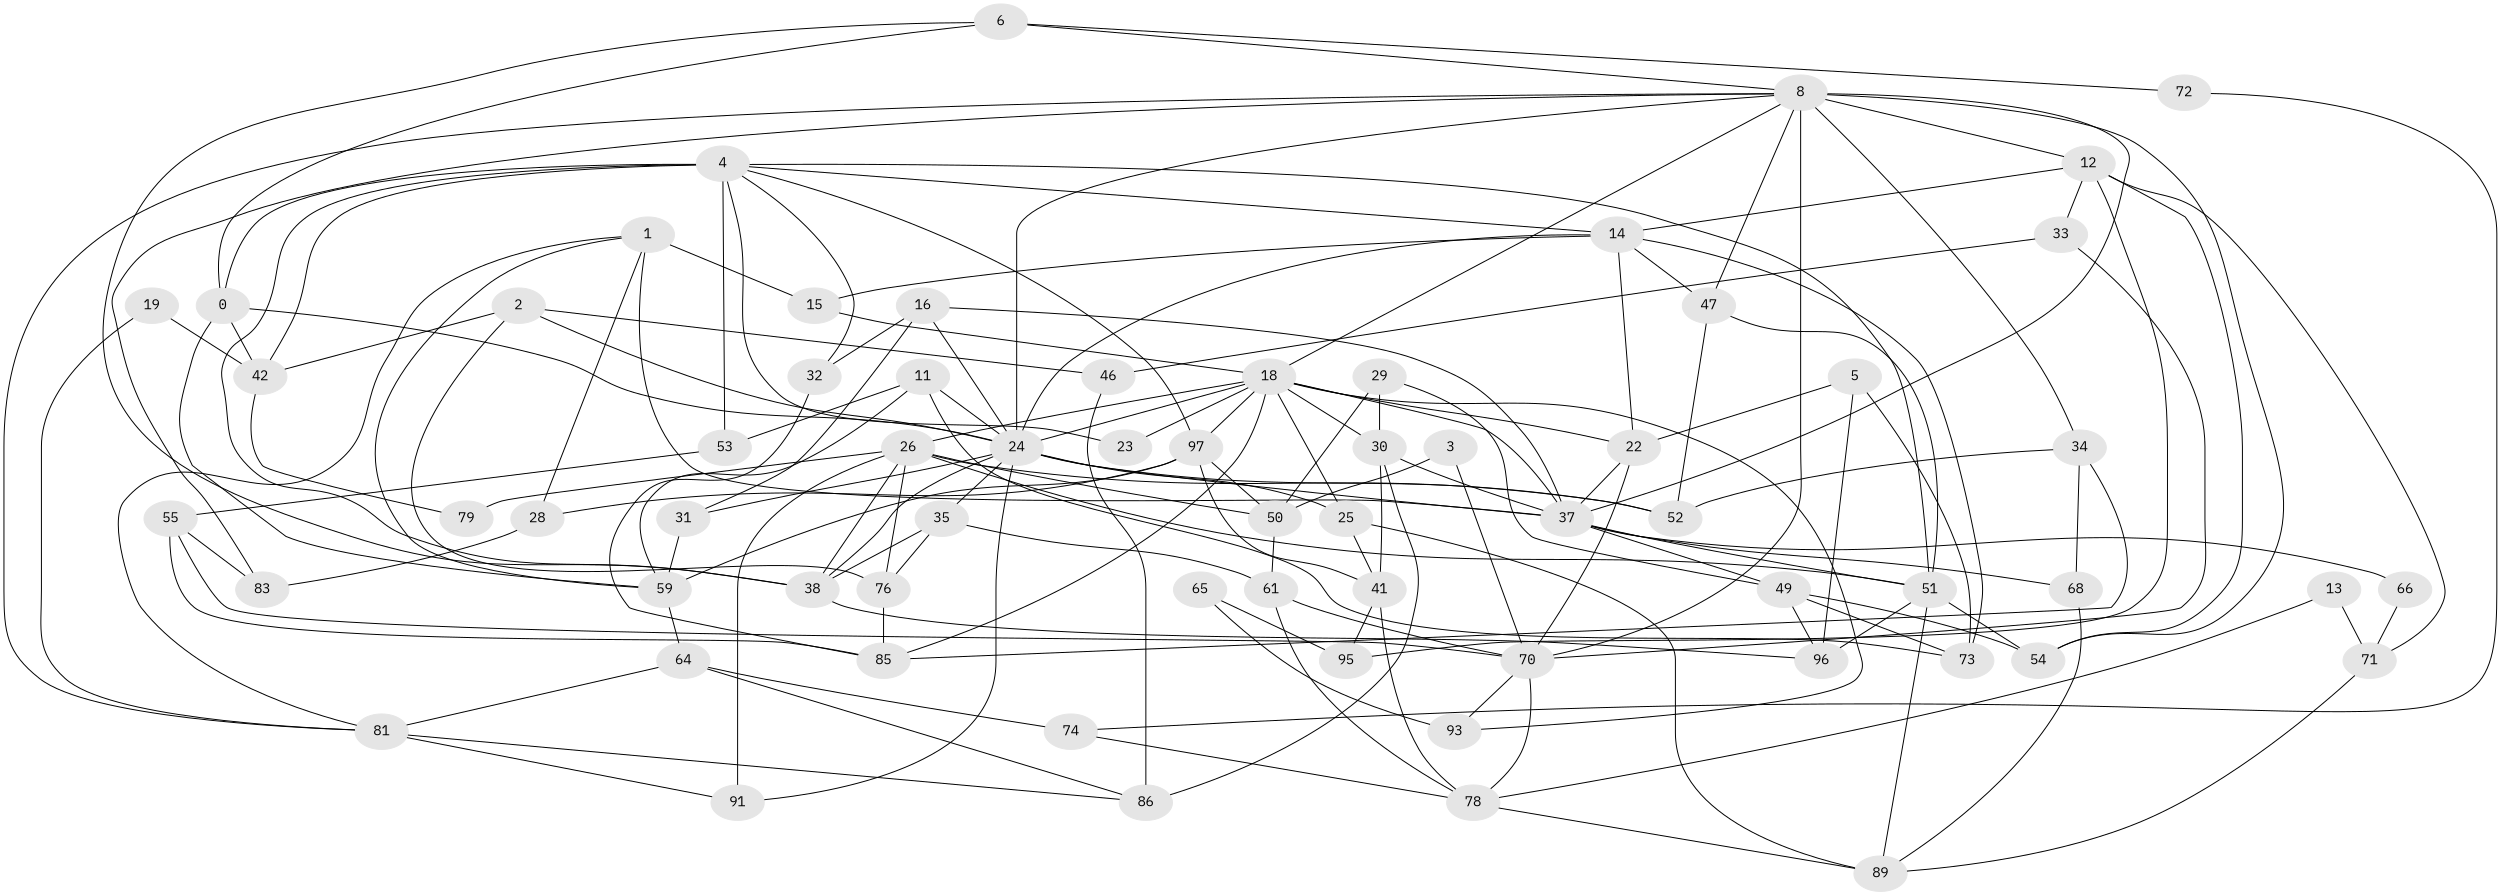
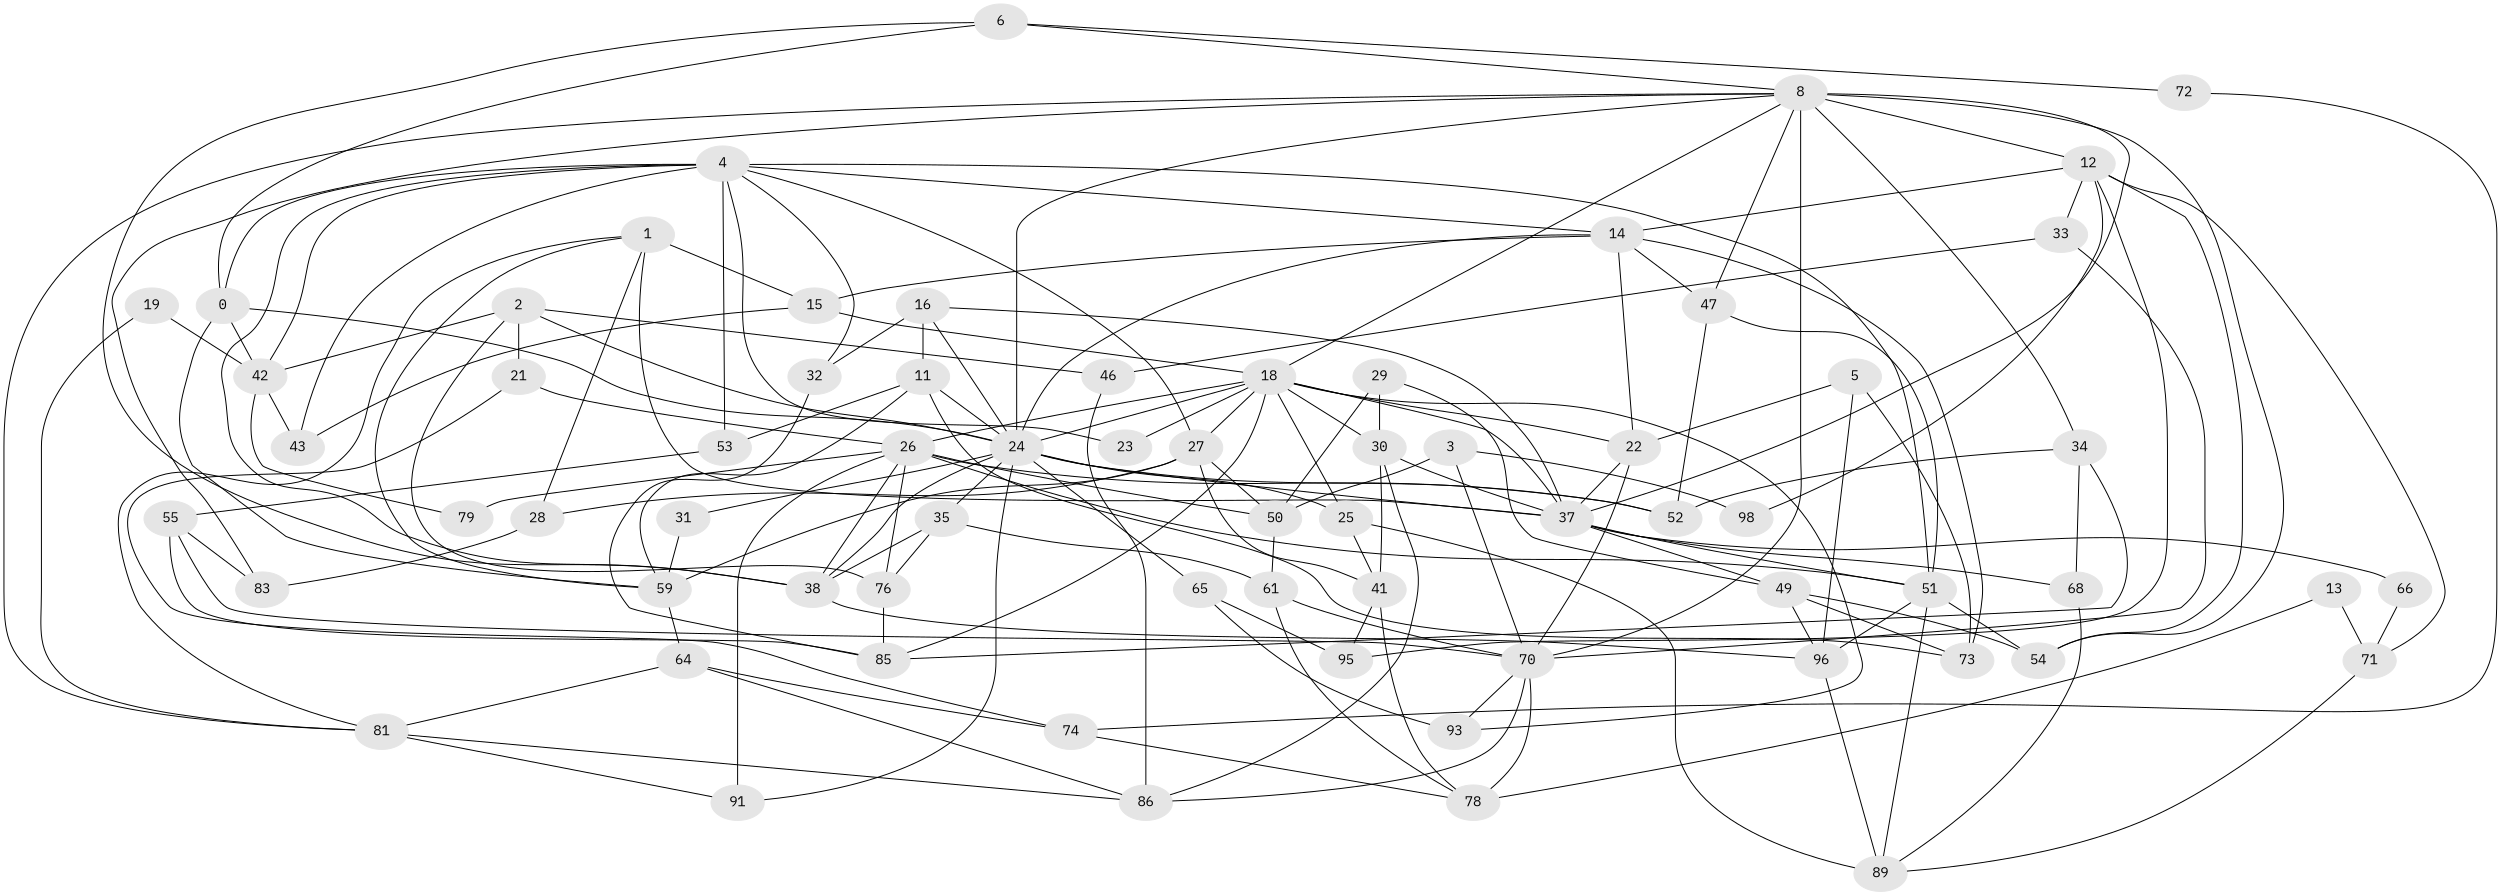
node "21": added
edge "16" -- "31": now "16" -- "11"
node "43": added
node "97": label "97" -> "27"
edge "24" -- "65": added
node "98": added
edge "70" -- "86": added
edge "78" -- "89": now "96" -- "89"
